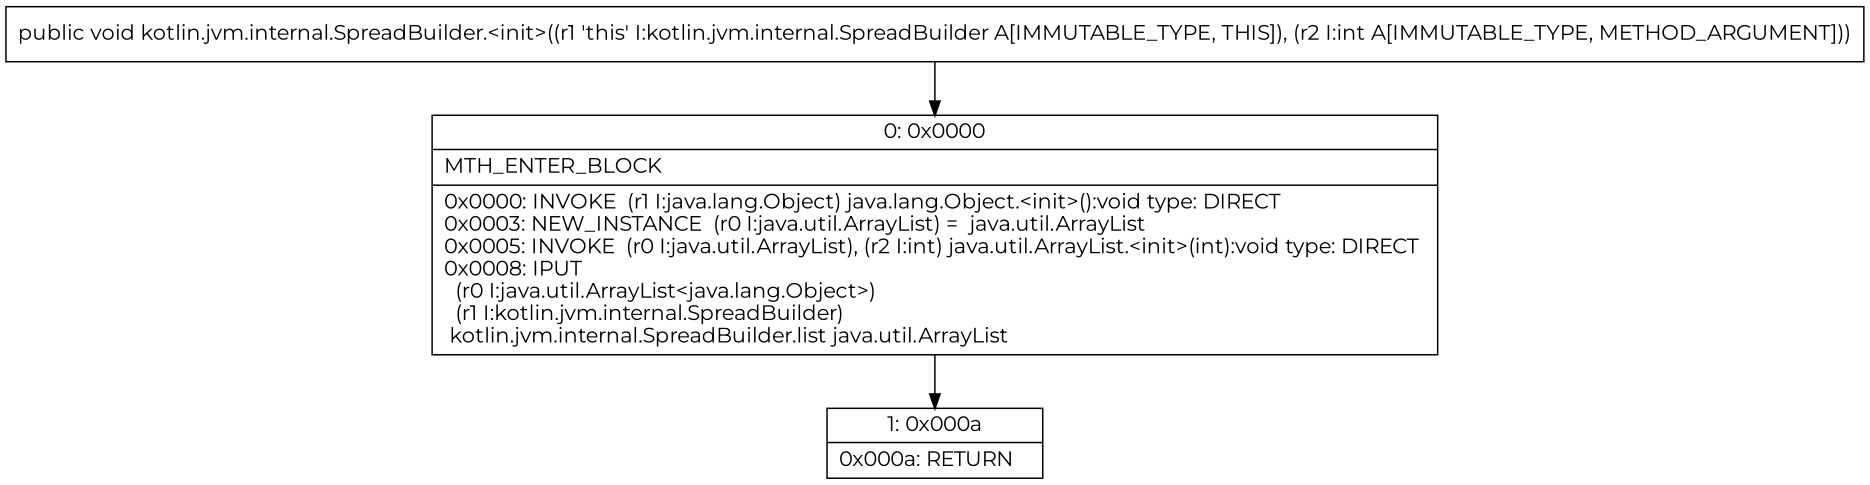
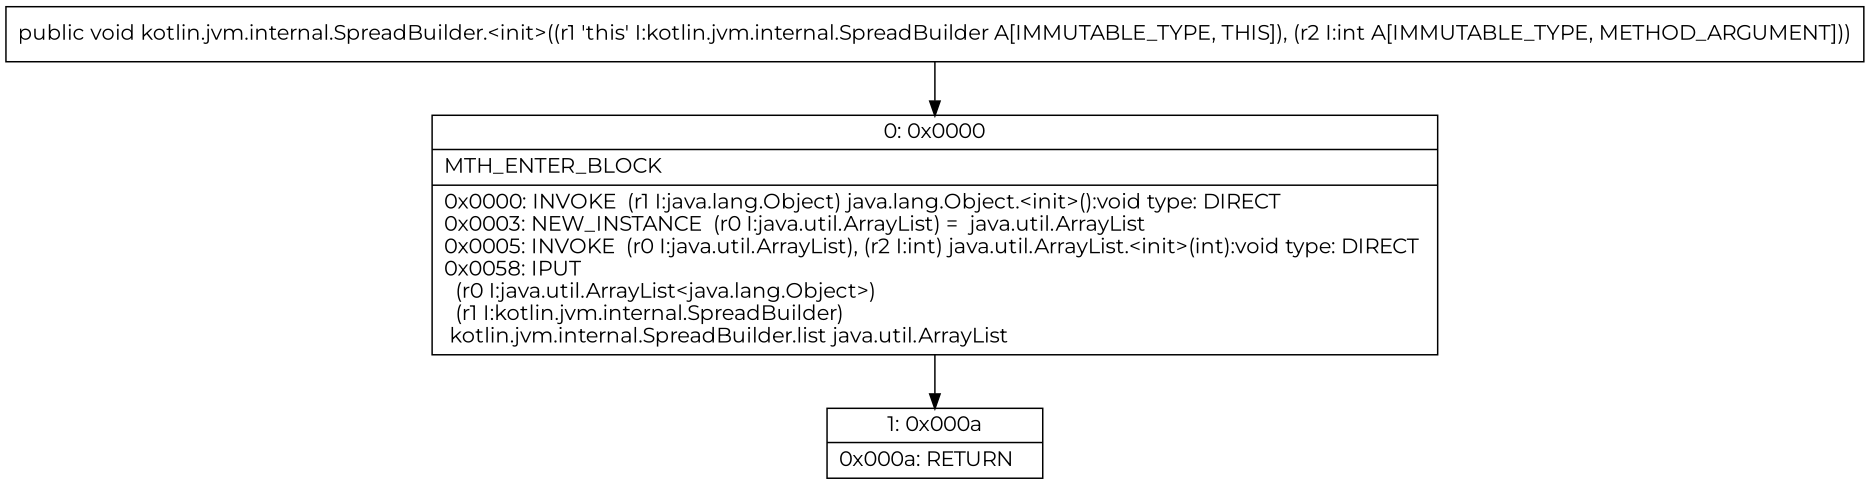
node "0: 0x0000": text "0x0008: IPUT" -> "0x0058: IPUT"
